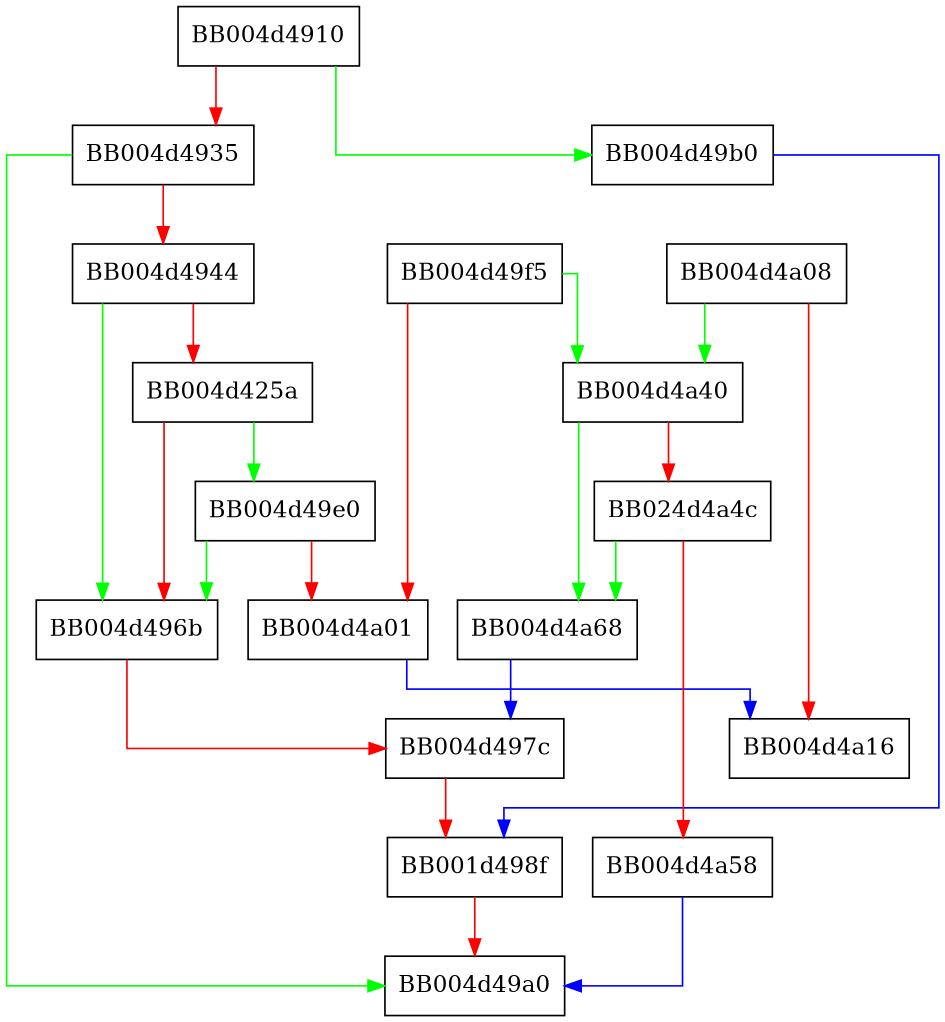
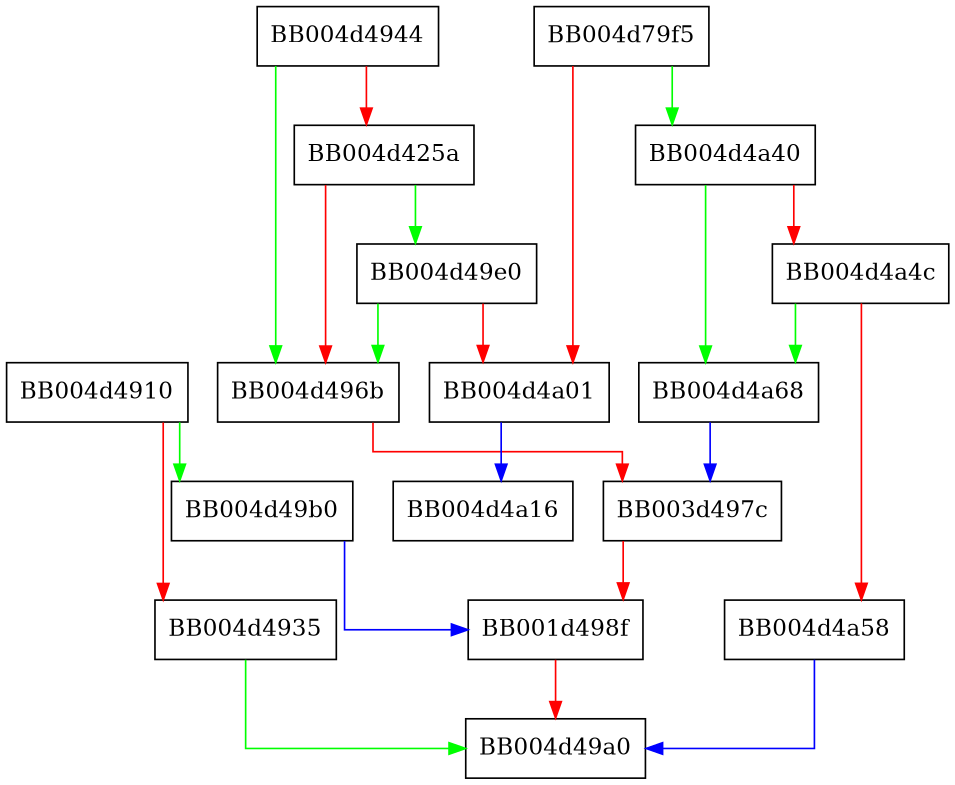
edge "BB004d4935" -> "BB004d4944": removed
node "BB004d49f5": label "BB004d49f5" -> "BB004d79f5"
node "BB004d4a08": removed
node "BB024d4a4c": label "BB024d4a4c" -> "BB004d4a4c"
node "BB004d497c": label "BB004d497c" -> "BB003d497c"
